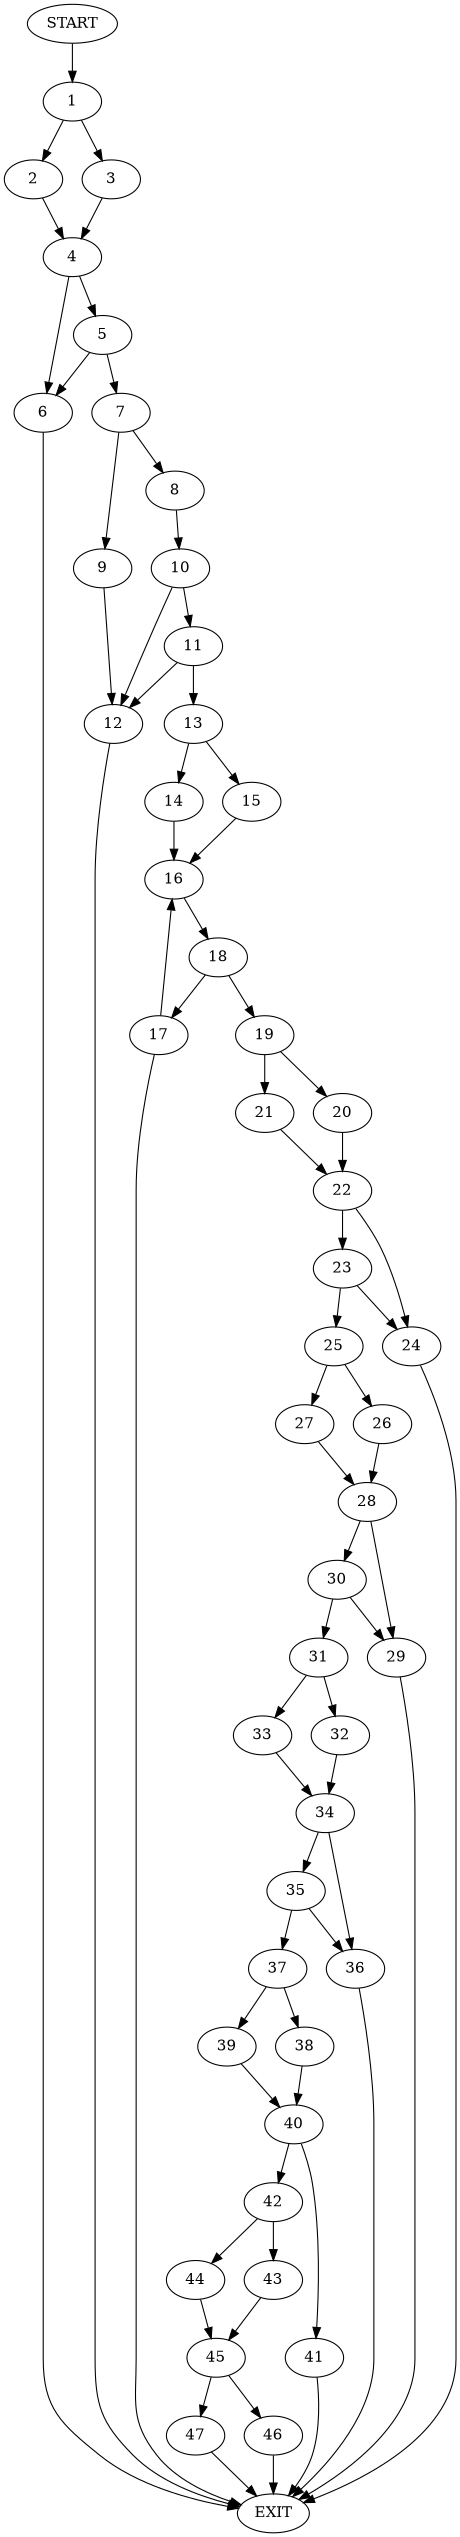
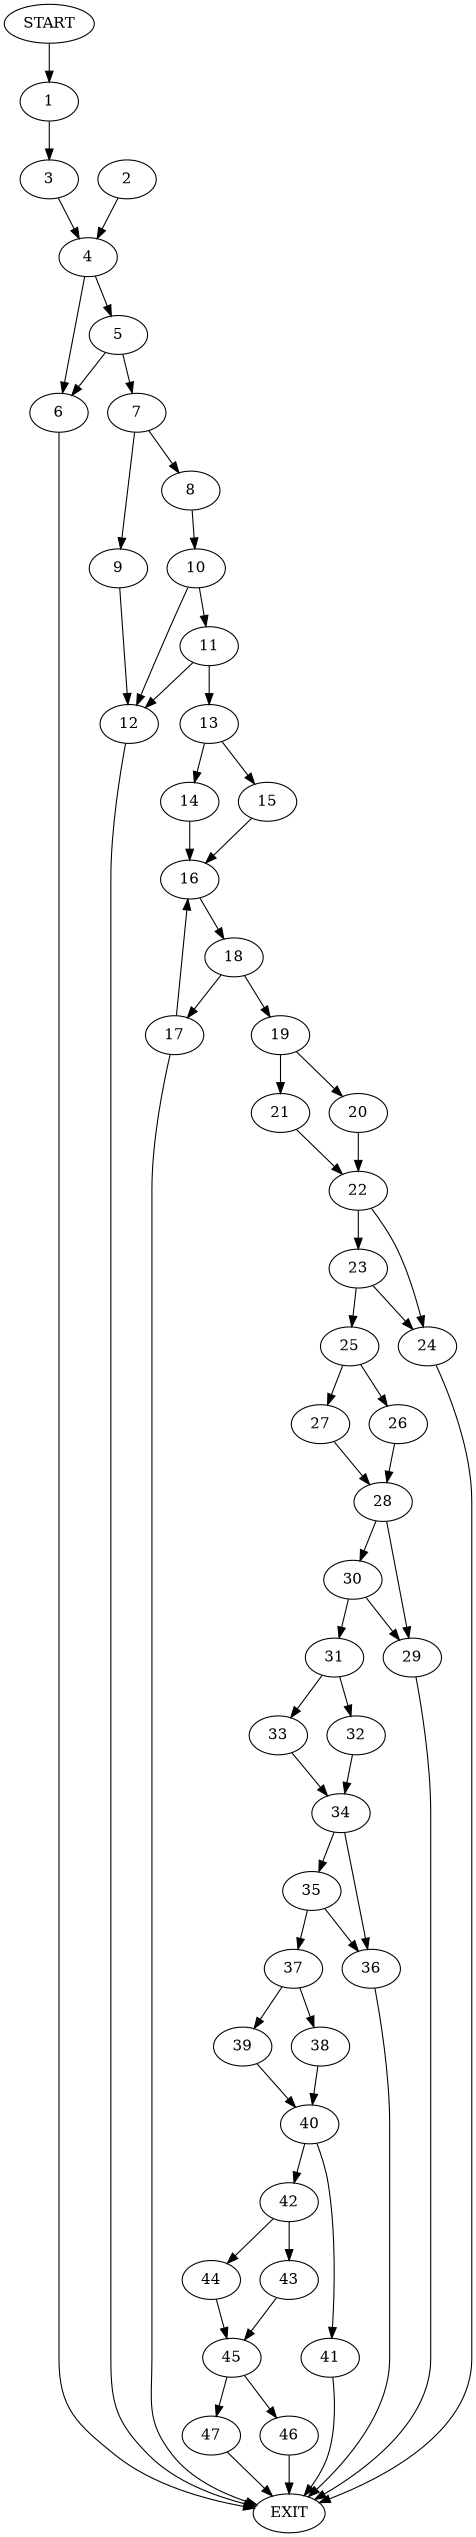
edge "1" -> "2": removed
